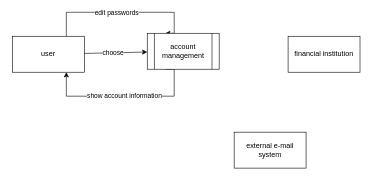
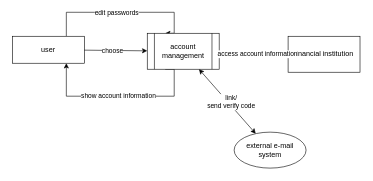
edge "account management" -> "financial institution": added, label "access account information"
node "user": size 72x36 -> 72x27
edge "account management" -- "external e-mail system": added, label "link/ send verify code"
node "external e-mail system": shape rectangle -> ellipse
